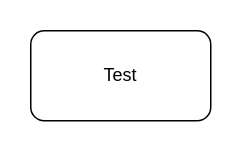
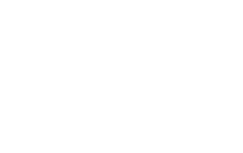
node "Test": removed
